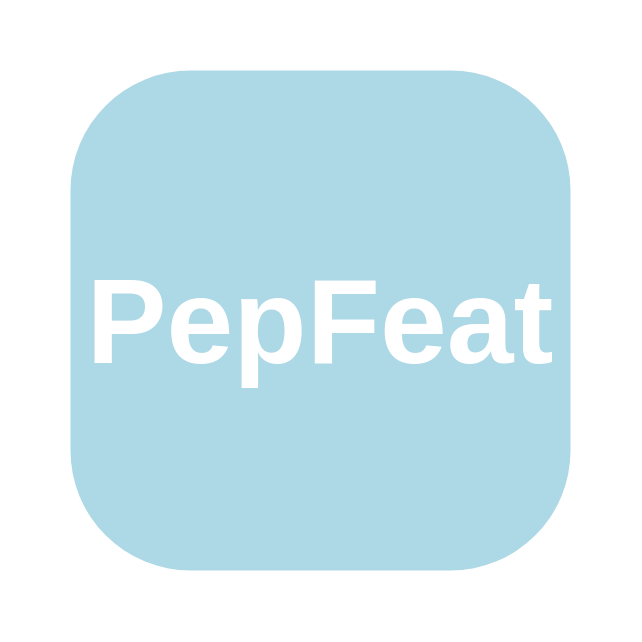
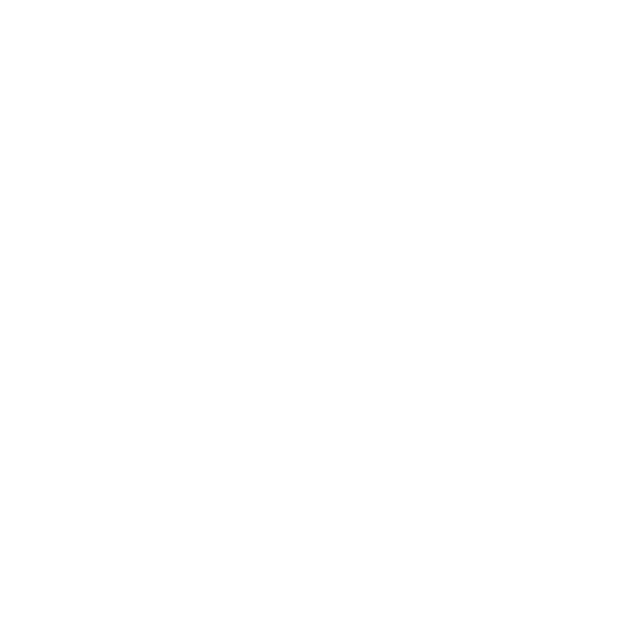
node "PepFeat": removed
